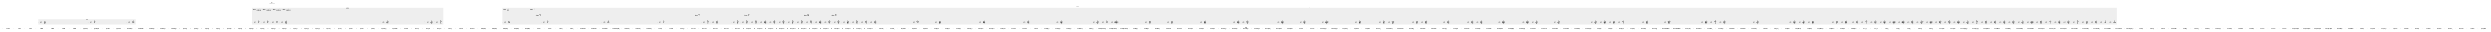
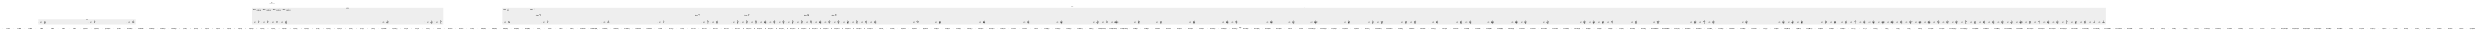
node "dev-python/greenlet-0.4.15": removed
